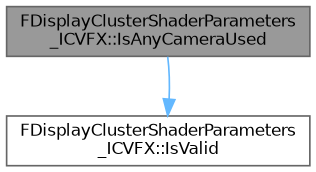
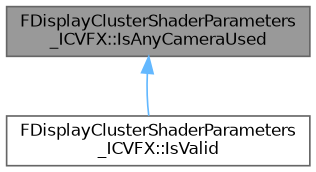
edge "FDisplayClusterShaderParameters _ICVFX::IsAnyCameraUsed" -> "FDisplayClusterShaderParameters _ICVFX::IsValid": reversed
